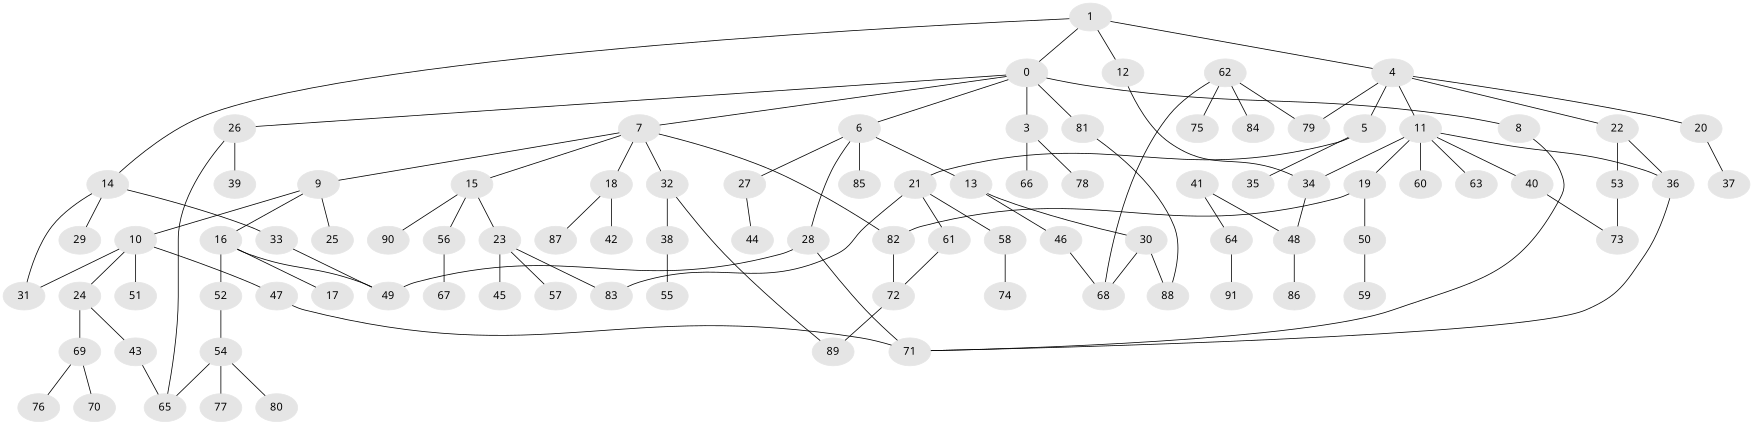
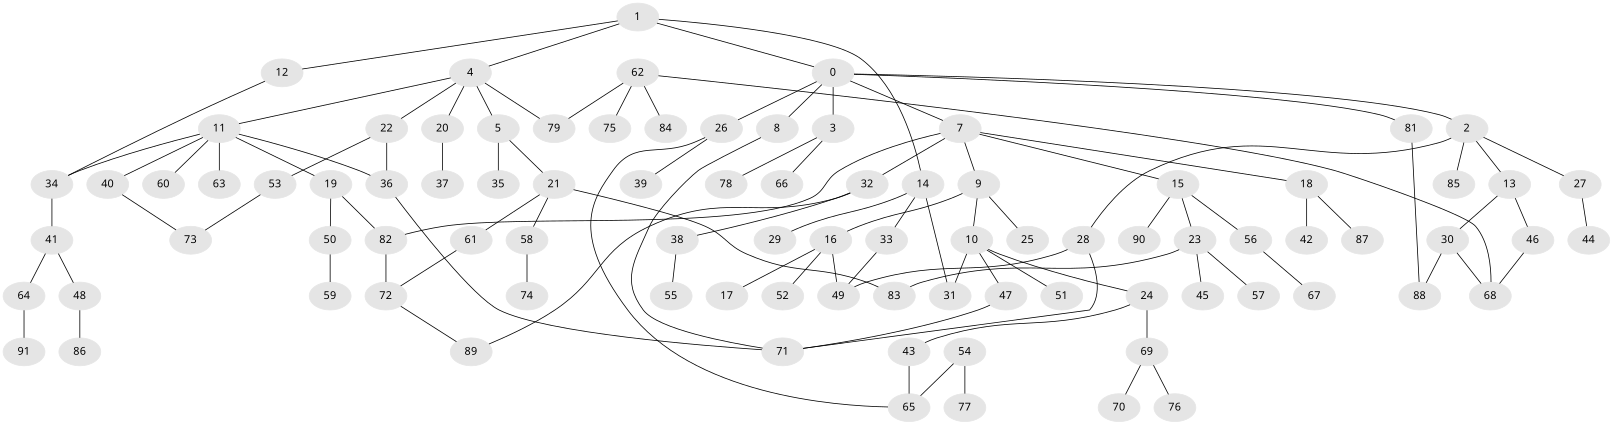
node "6": label "6" -> "2"
edge "34" -- "48": now "34" -- "41"
edge "52" -- "54": removed
node "80": removed
